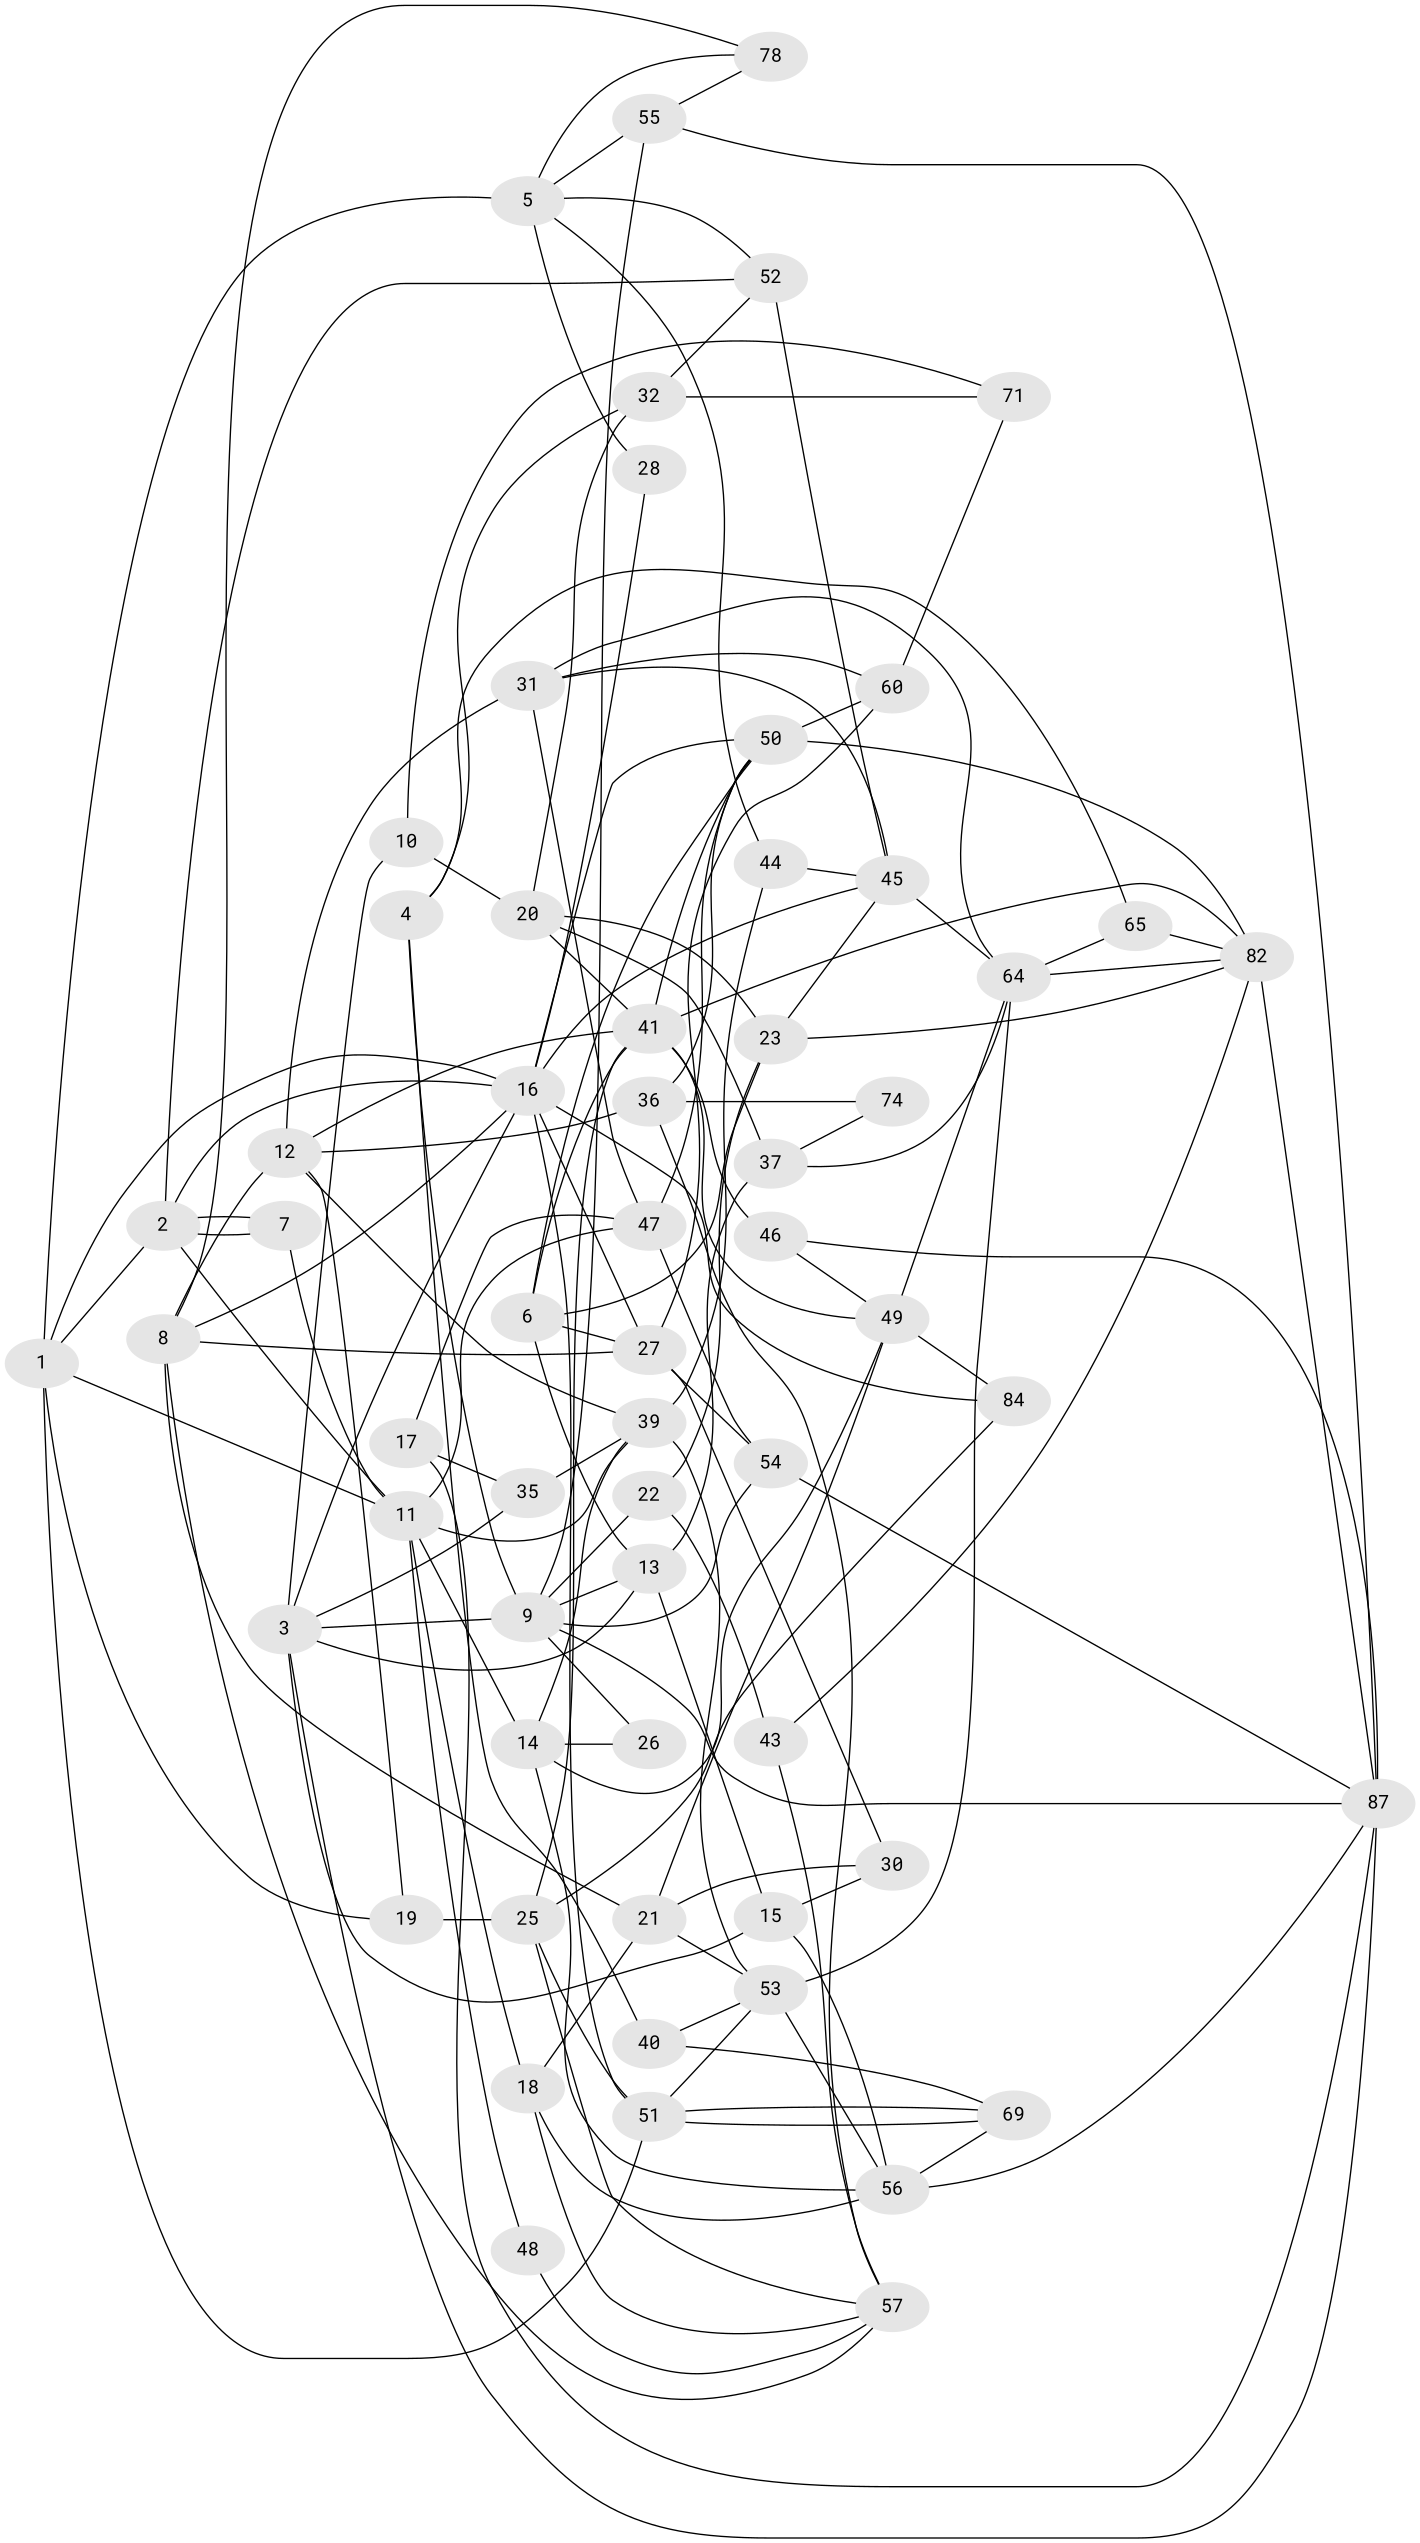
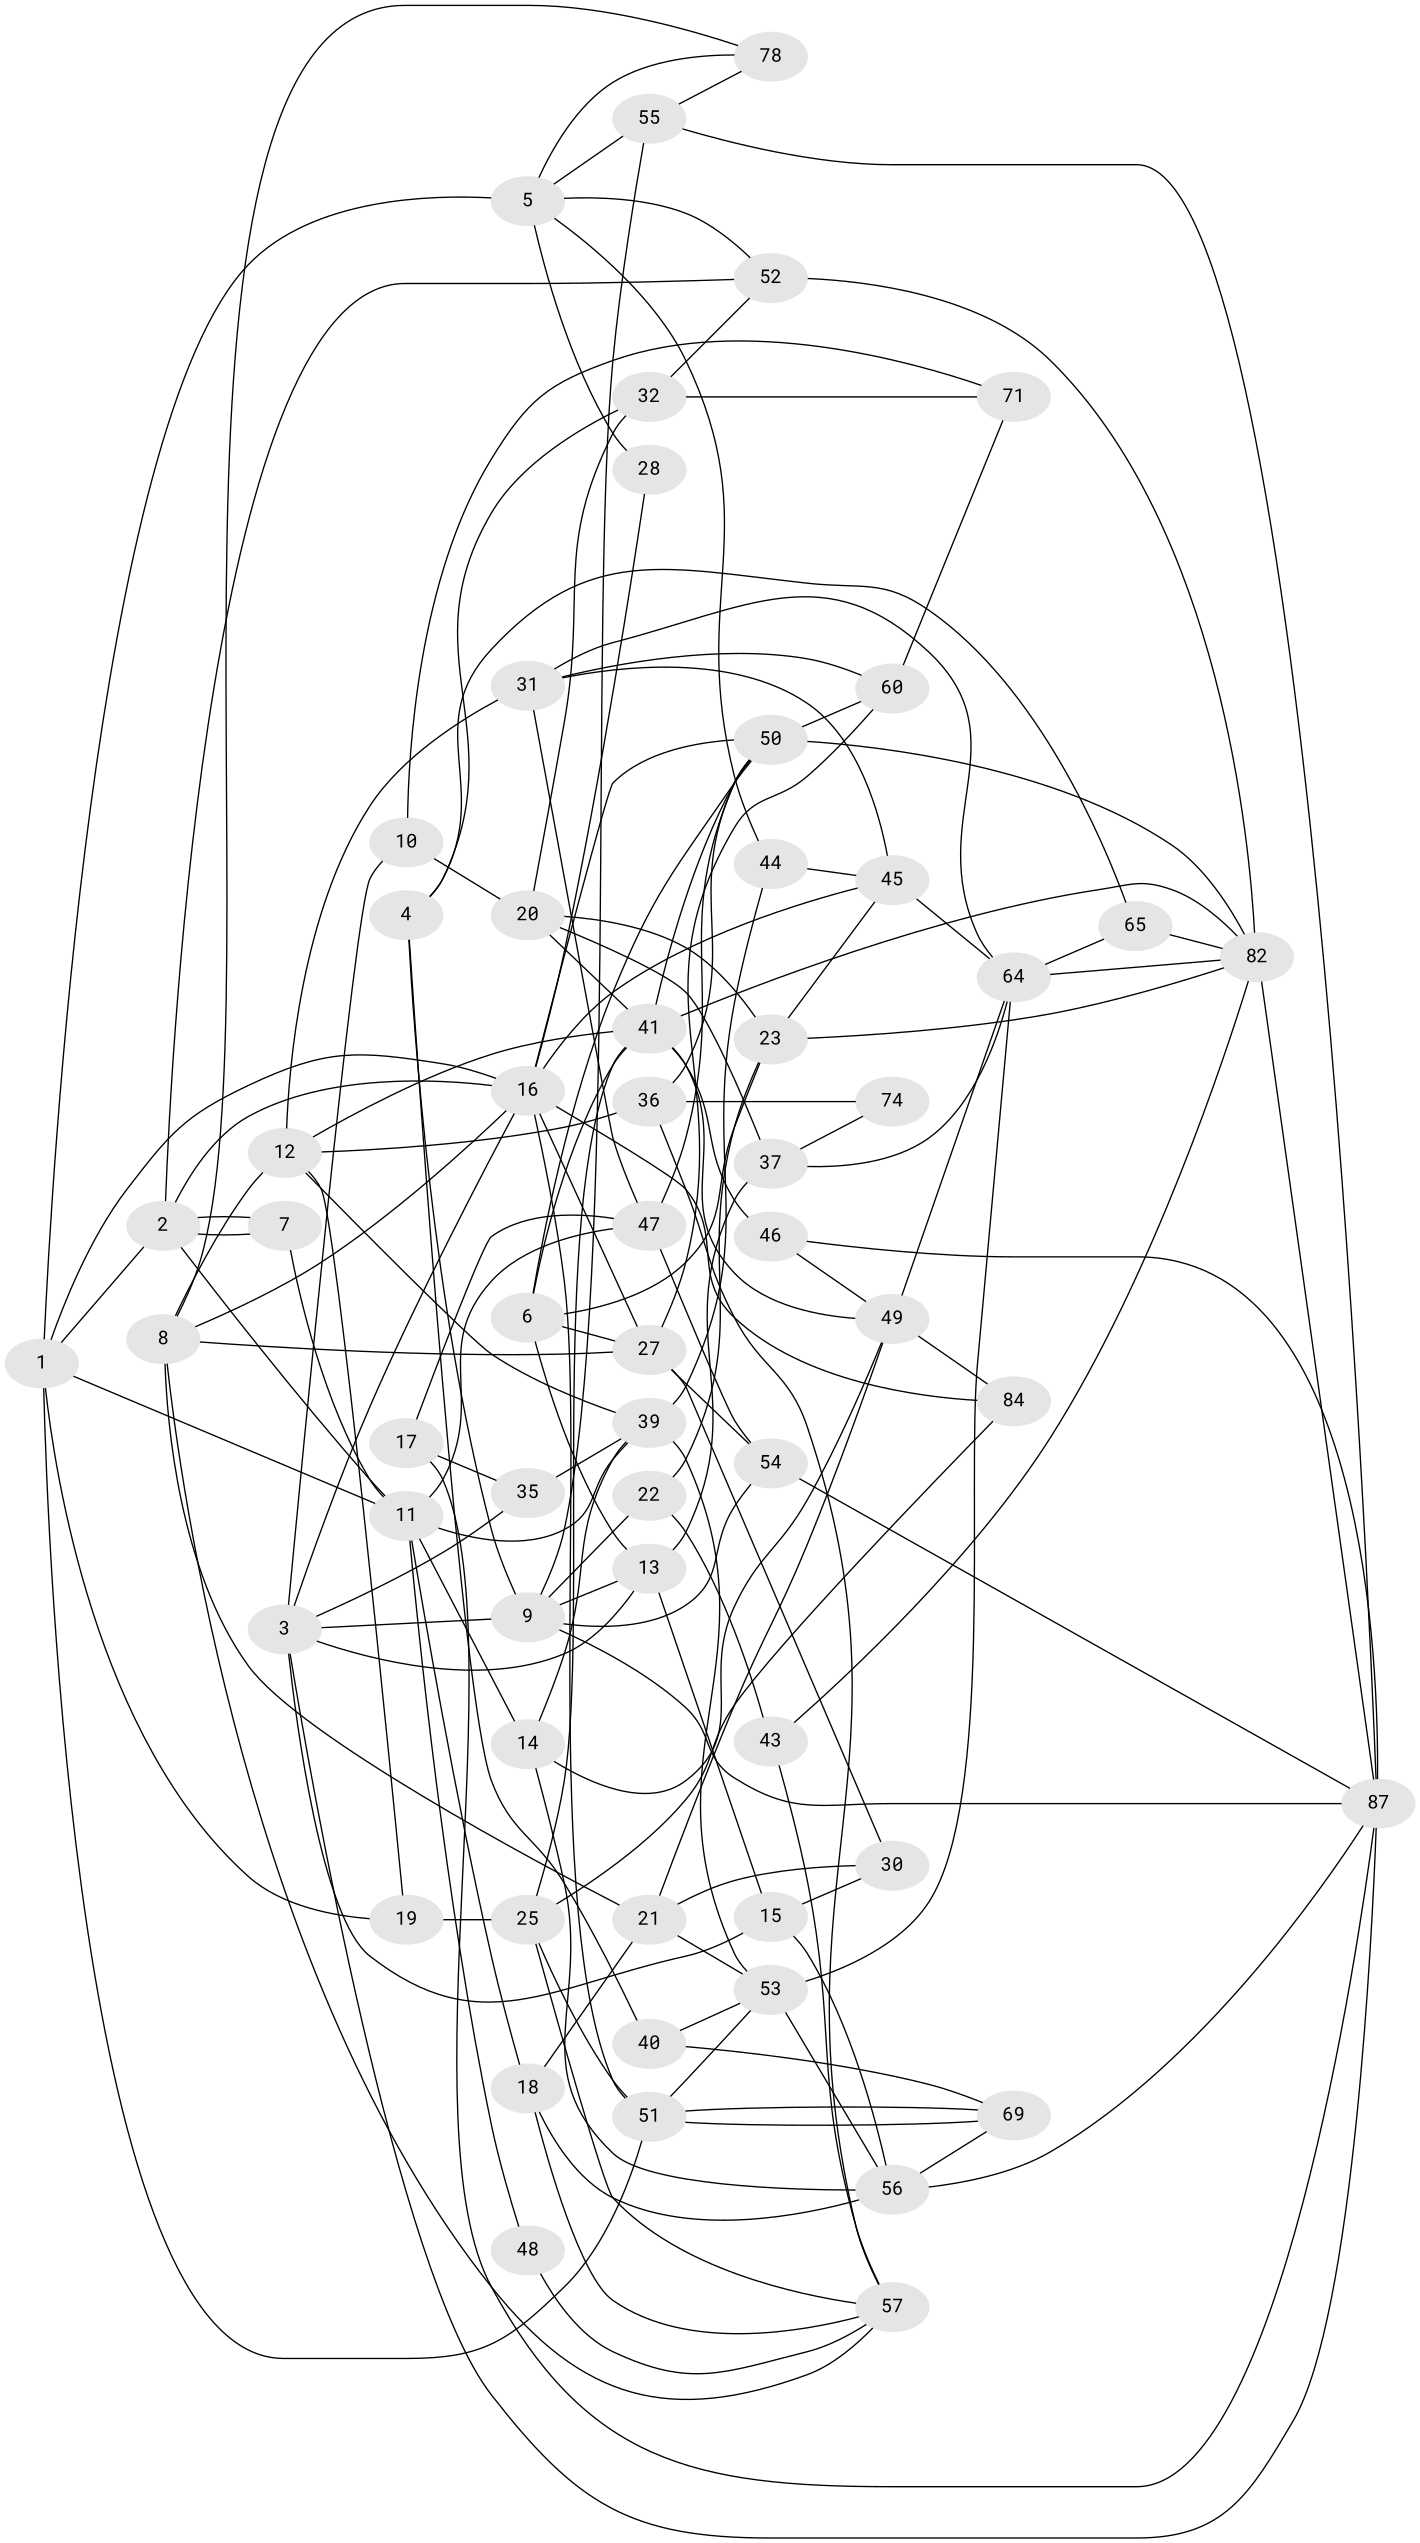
edge "52" -- "45": now "52" -- "82"
node "26": removed
